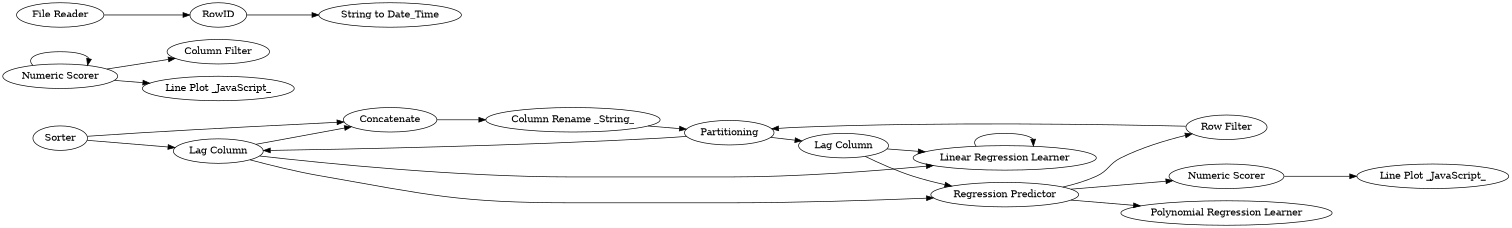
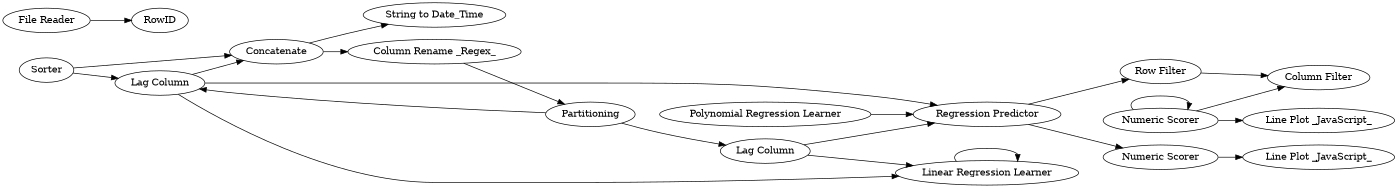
edge "RowID" -> "String to Date_Time": now "Concatenate" -> "String to Date_Time"
node "Column Rename _String_": label "Column Rename _String_" -> "Column Rename _Regex_"
edge "Row Filter" -> "Partitioning": now "Row Filter" -> "Column Filter"
edge "Regression Predictor" -> "Polynomial Regression Learner": reversed
